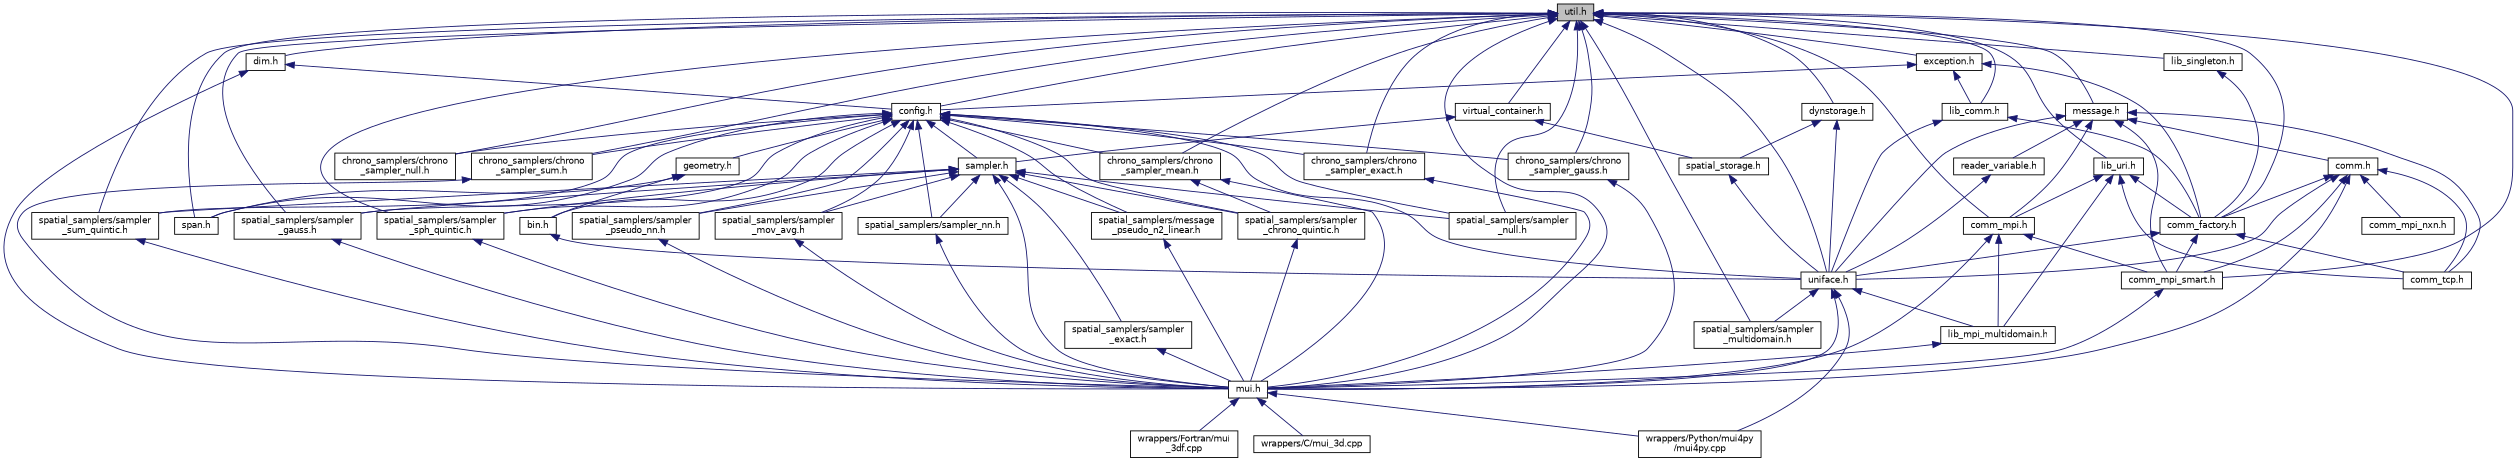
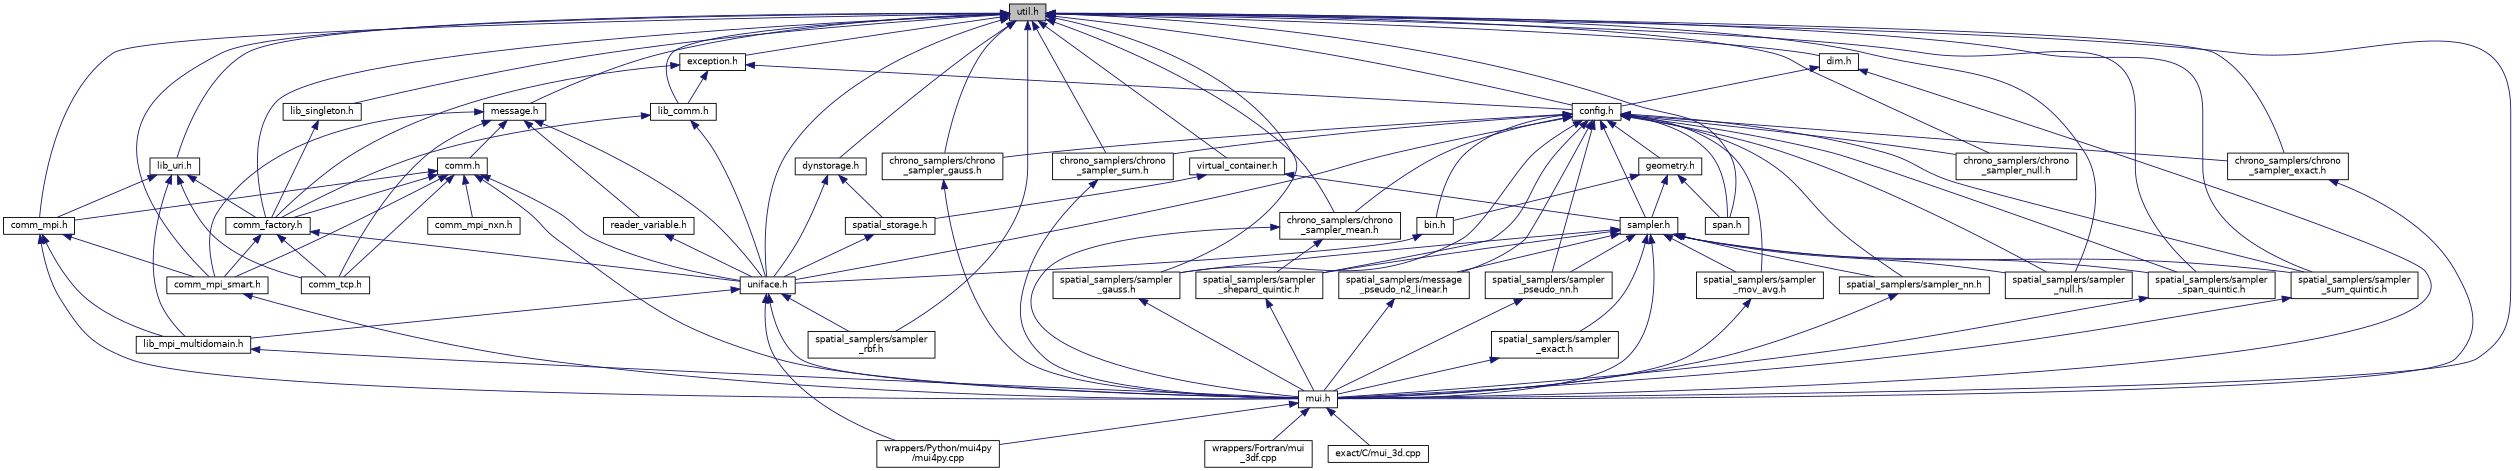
edge "comm_mpi.h" -> "message.h": now "comm_mpi.h" -> "comm.h"
edge "sampler.h" -> "geometry.h": added
node "spatial_samplers/sampler _sph_quintic.h": label "spatial_samplers/sampler _sph_quintic.h" -> "spatial_samplers/sampler _span_quintic.h"
node "spatial_samplers/sampler _chrono_quintic.h": label "spatial_samplers/sampler _chrono_quintic.h" -> "spatial_samplers/sampler _shepard_quintic.h"
node "spatial_samplers/sampler _multidomain.h": label "spatial_samplers/sampler _multidomain.h" -> "spatial_samplers/sampler _rbf.h"
node "wrappers/C/mui_3d.cpp": label "wrappers/C/mui_3d.cpp" -> "exact/C/mui_3d.cpp"
